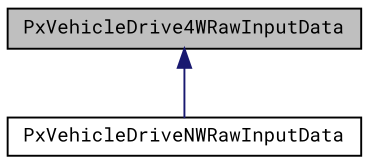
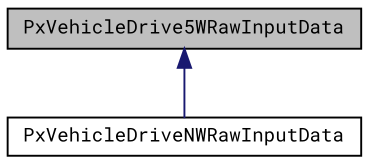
node "PxVehicleDrive4WRawInputData": label "PxVehicleDrive4WRawInputData" -> "PxVehicleDrive5WRawInputData"
